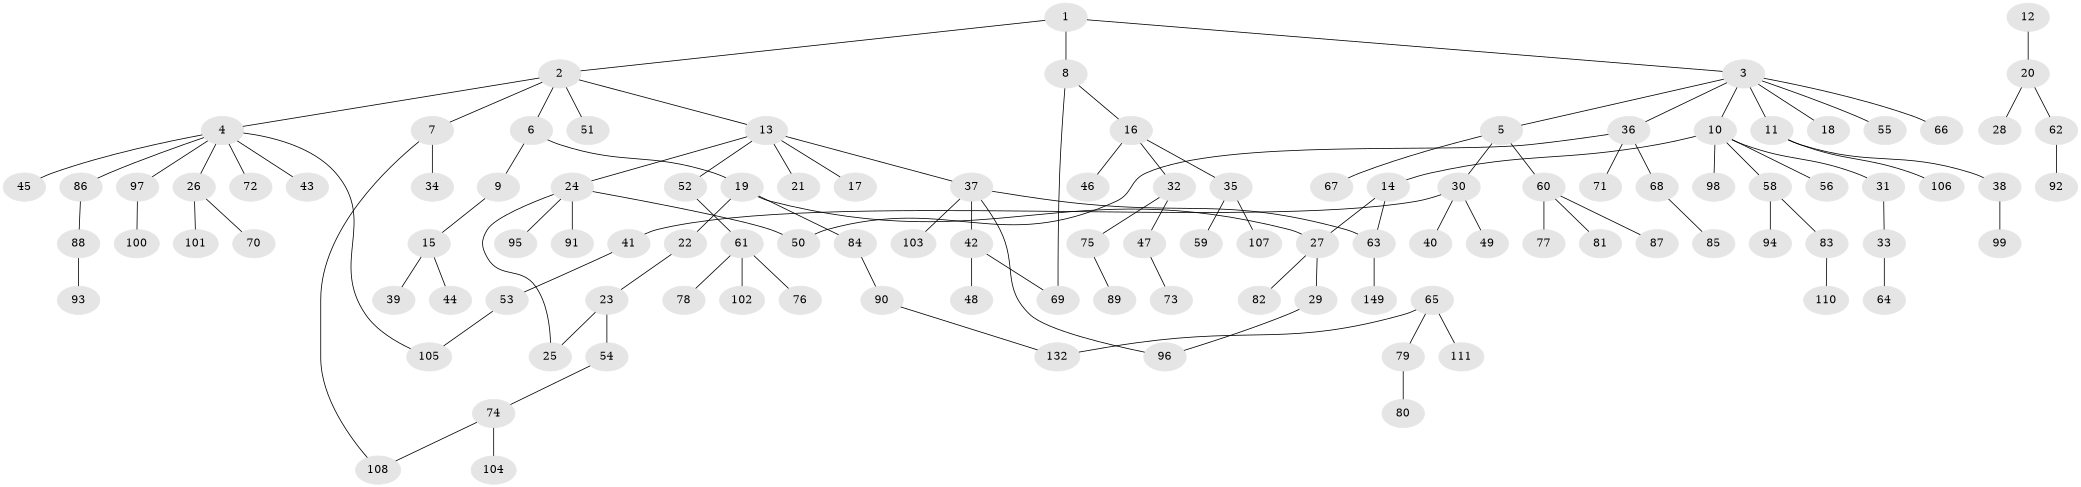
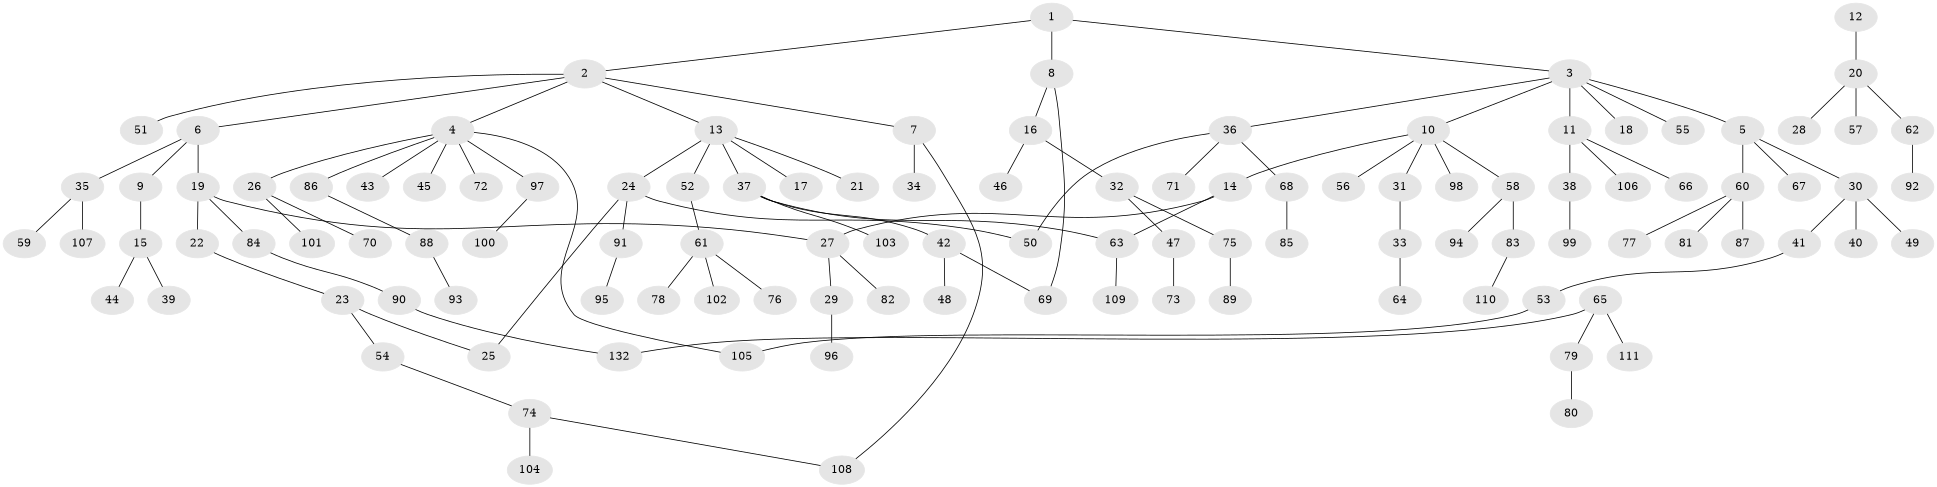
edge "3" -- "66": now "11" -- "66"
node "57": added
edge "16" -- "35": now "6" -- "35"
edge "24" -- "95": now "91" -- "95"
node "149": label "149" -> "109"
edge "37" -- "96": removed
